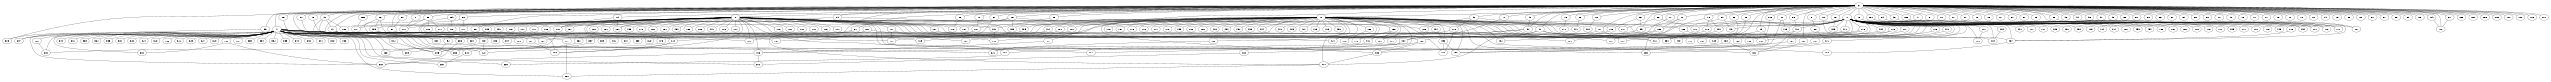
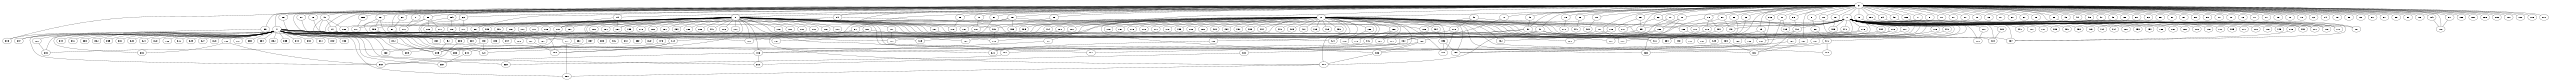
edge "0" -- "41": removed
edge "3" -- "262": removed
edge "84" -- "145": added
edge "137" -- "199": now "164" -- "199"
